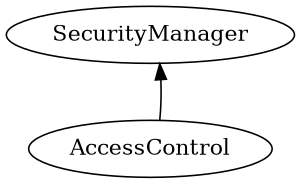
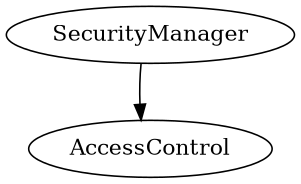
edge "AccessControl" -> "SecurityManager": reversed
